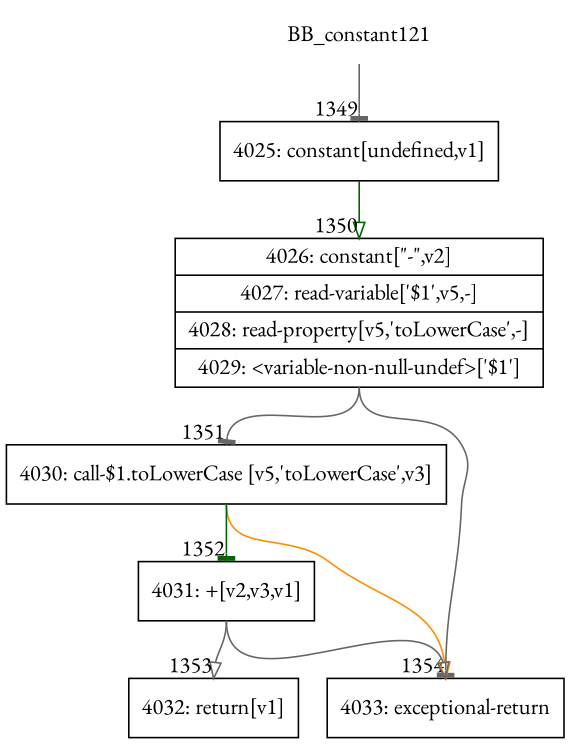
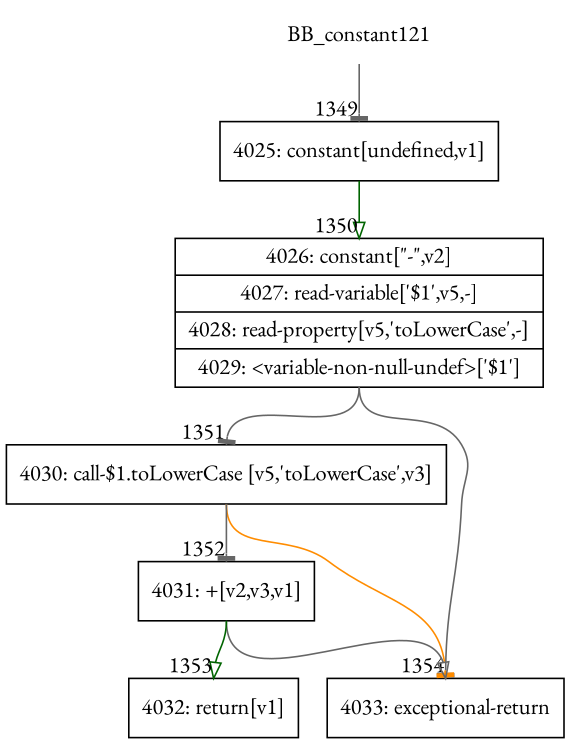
edge "4030: call-$1.toLowerCase [v5,'toLowerCase',v3]" -> "4031: +[v2,v3,v1]": color darkgreen -> gray40
edge "4030: call-$1.toLowerCase [v5,'toLowerCase',v3]" -> "4033: exceptional-return": arrowhead onormal -> tee
edge "4031: +[v2,v3,v1]" -> "4032: return[v1]": color gray40 -> darkgreen
